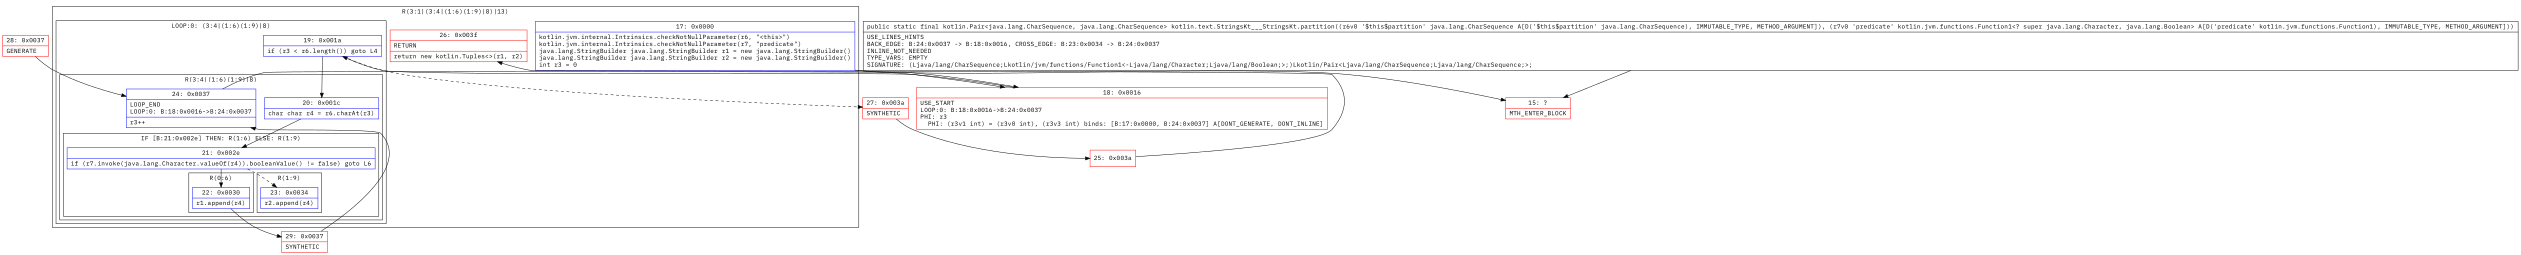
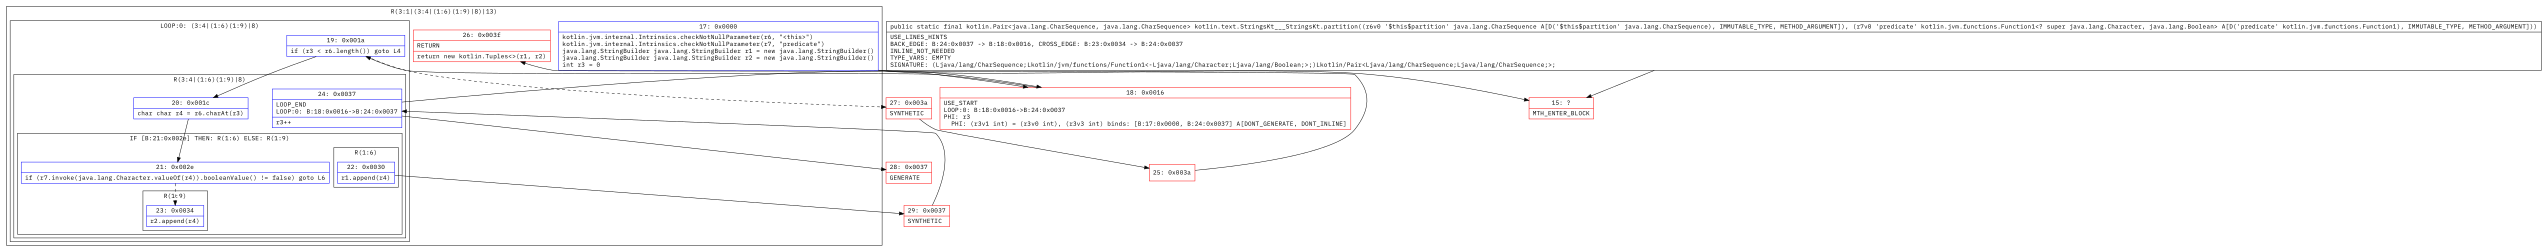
edge "28: 0x0037" -> "24: 0x0037": reversed
edge "21: 0x002e" -> "22: 0x0030": removed
cluster "R(0:6)": label "R(0:6)" -> "R(1:6)"
